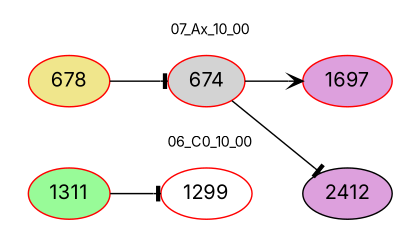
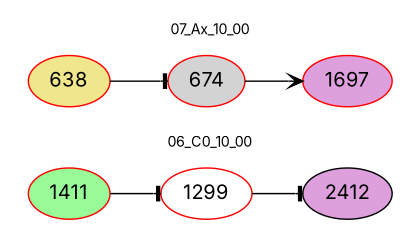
node "678": label "678" -> "638"
edge "674" -> "2412": now "1299" -> "2412"
node "1311": label "1311" -> "1411"
